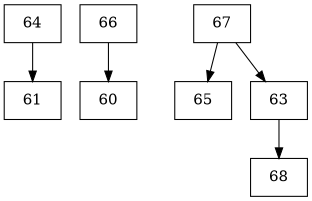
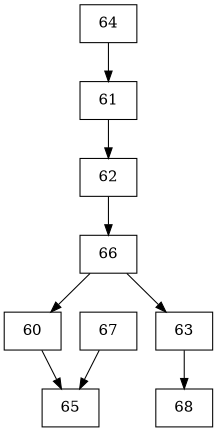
edge "67" -> "63": now "66" -> "63"
node "62": added
edge "60" -> "65": added
